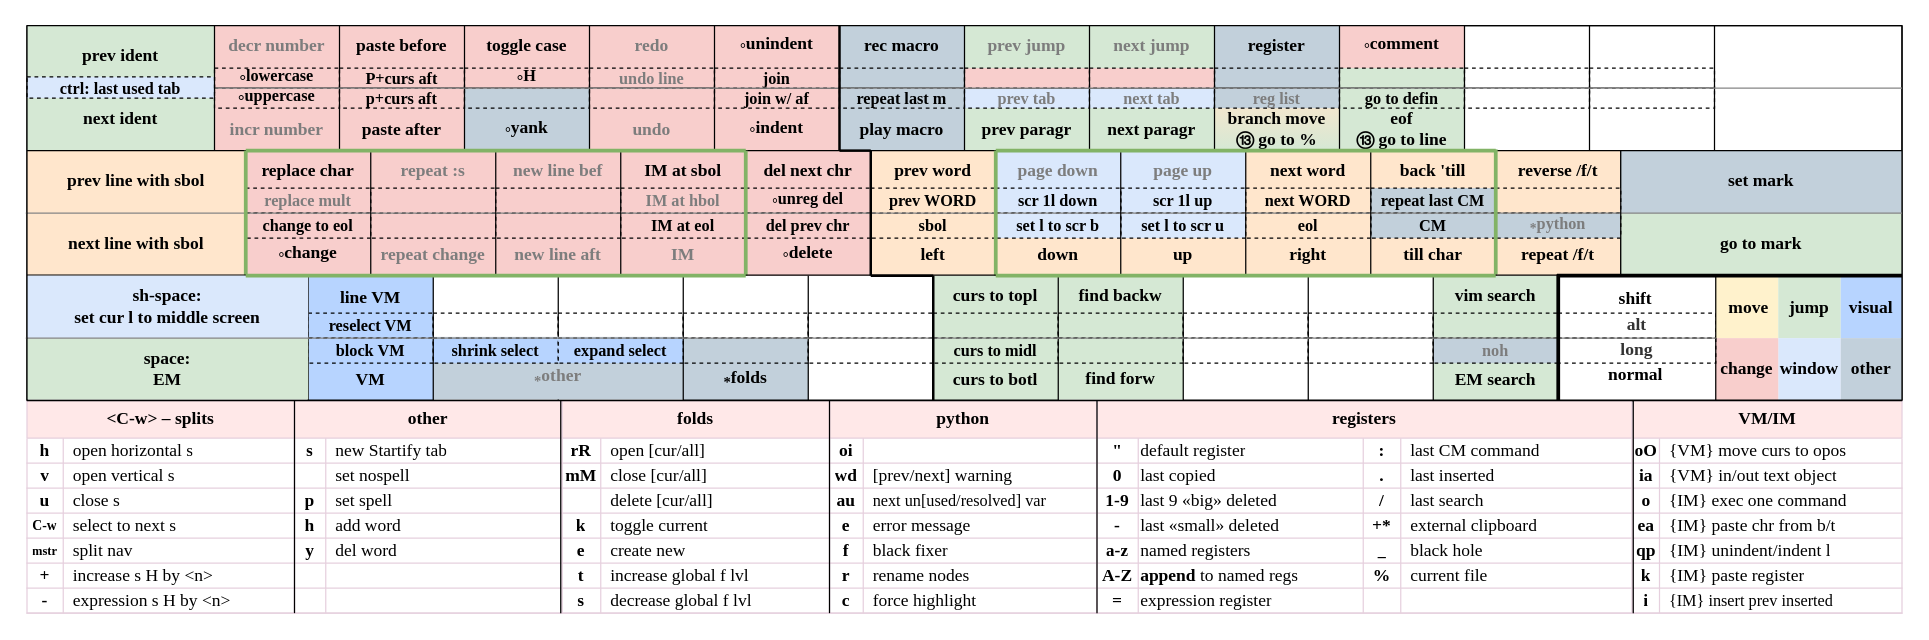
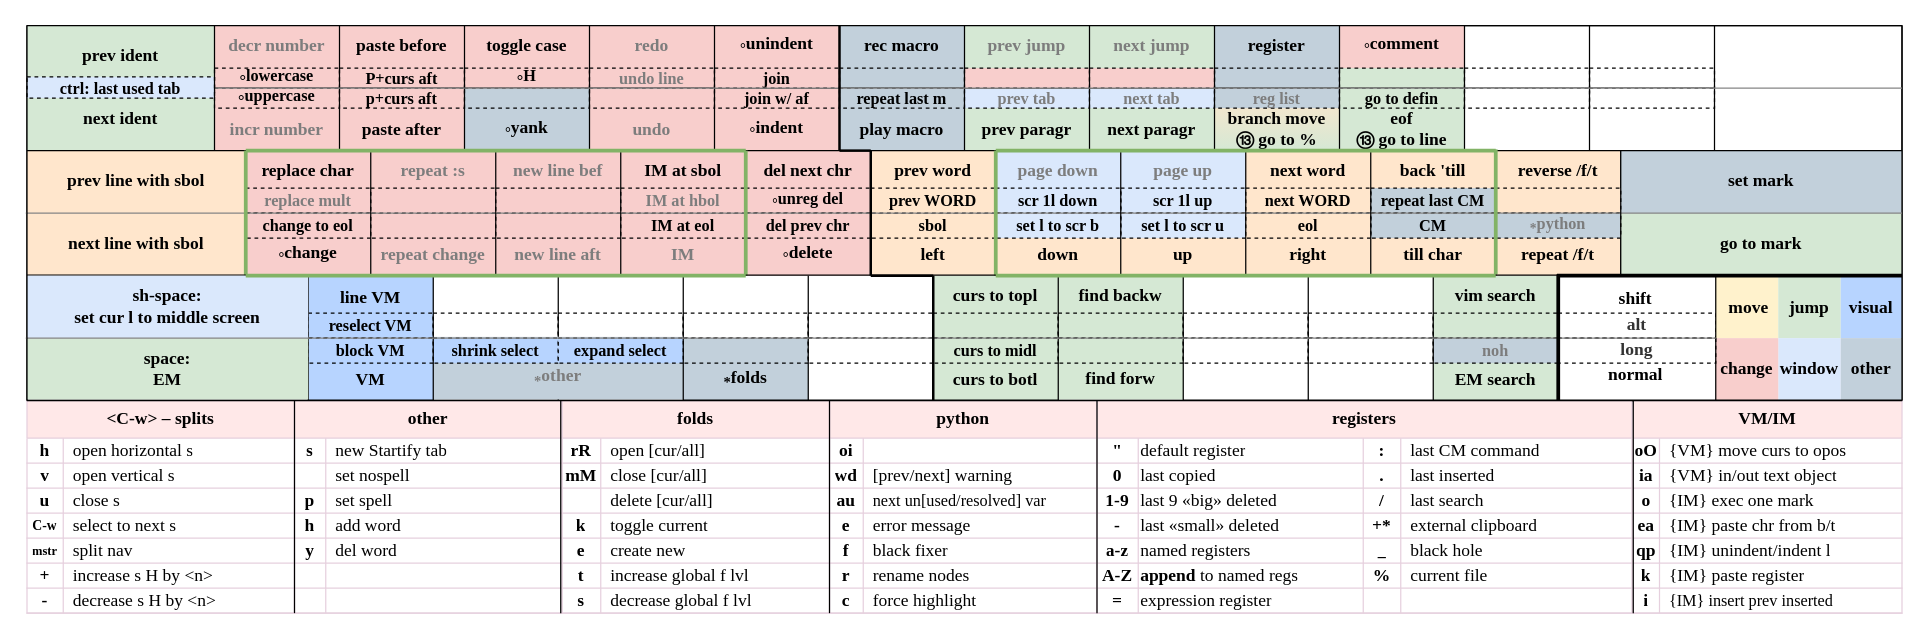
node "{IM} exec one command": label "{IM} exec one command" -> "{IM} exec one mark"
node "expression s H by <n>": label "expression s H by <n>" -> "decrease s H by <n>"
